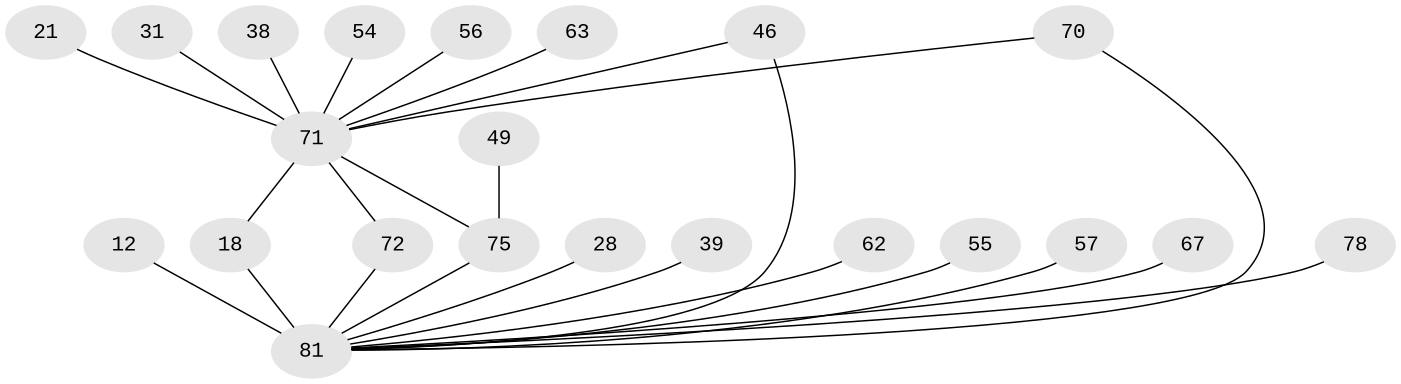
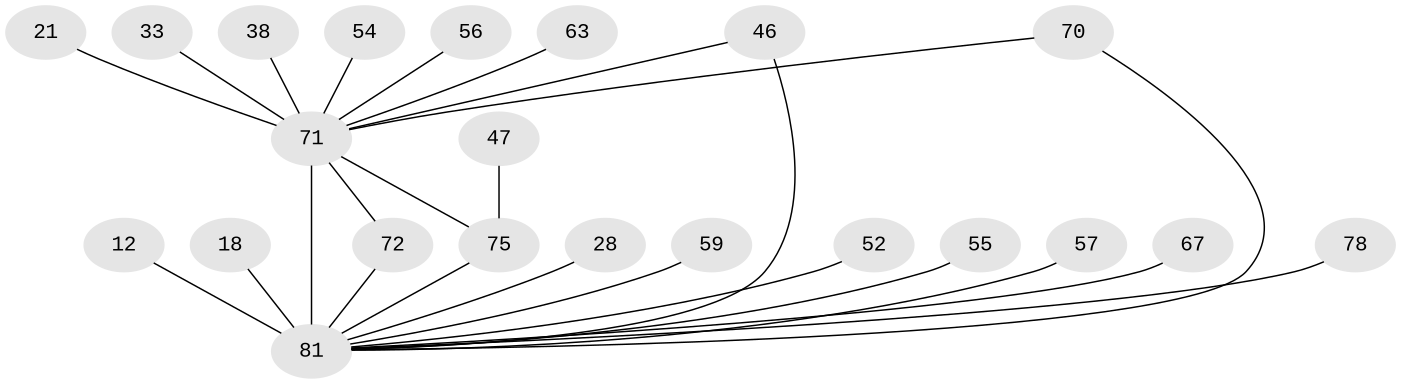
node "31": label "31" -> "33"
node "49": label "49" -> "47"
edge "71" -- "18": now "71" -- "81"
node "39": label "39" -> "59"
node "62": label "62" -> "52"
